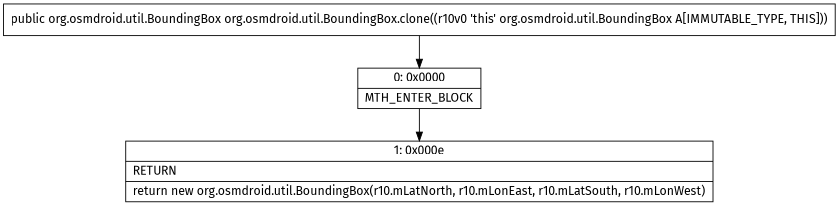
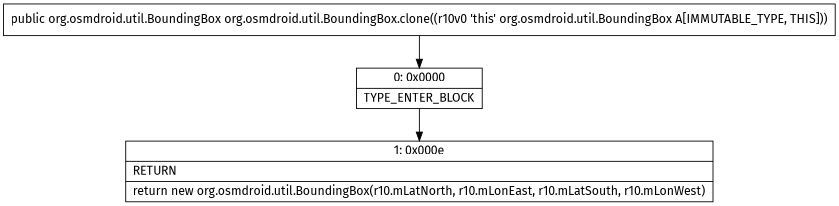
node "0: 0x0000": text "MTH_ENTER_BLOCK" -> "TYPE_ENTER_BLOCK"
